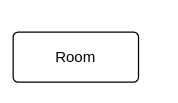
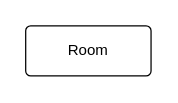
node "Room": moved (76, 57) -> (88, 51)
